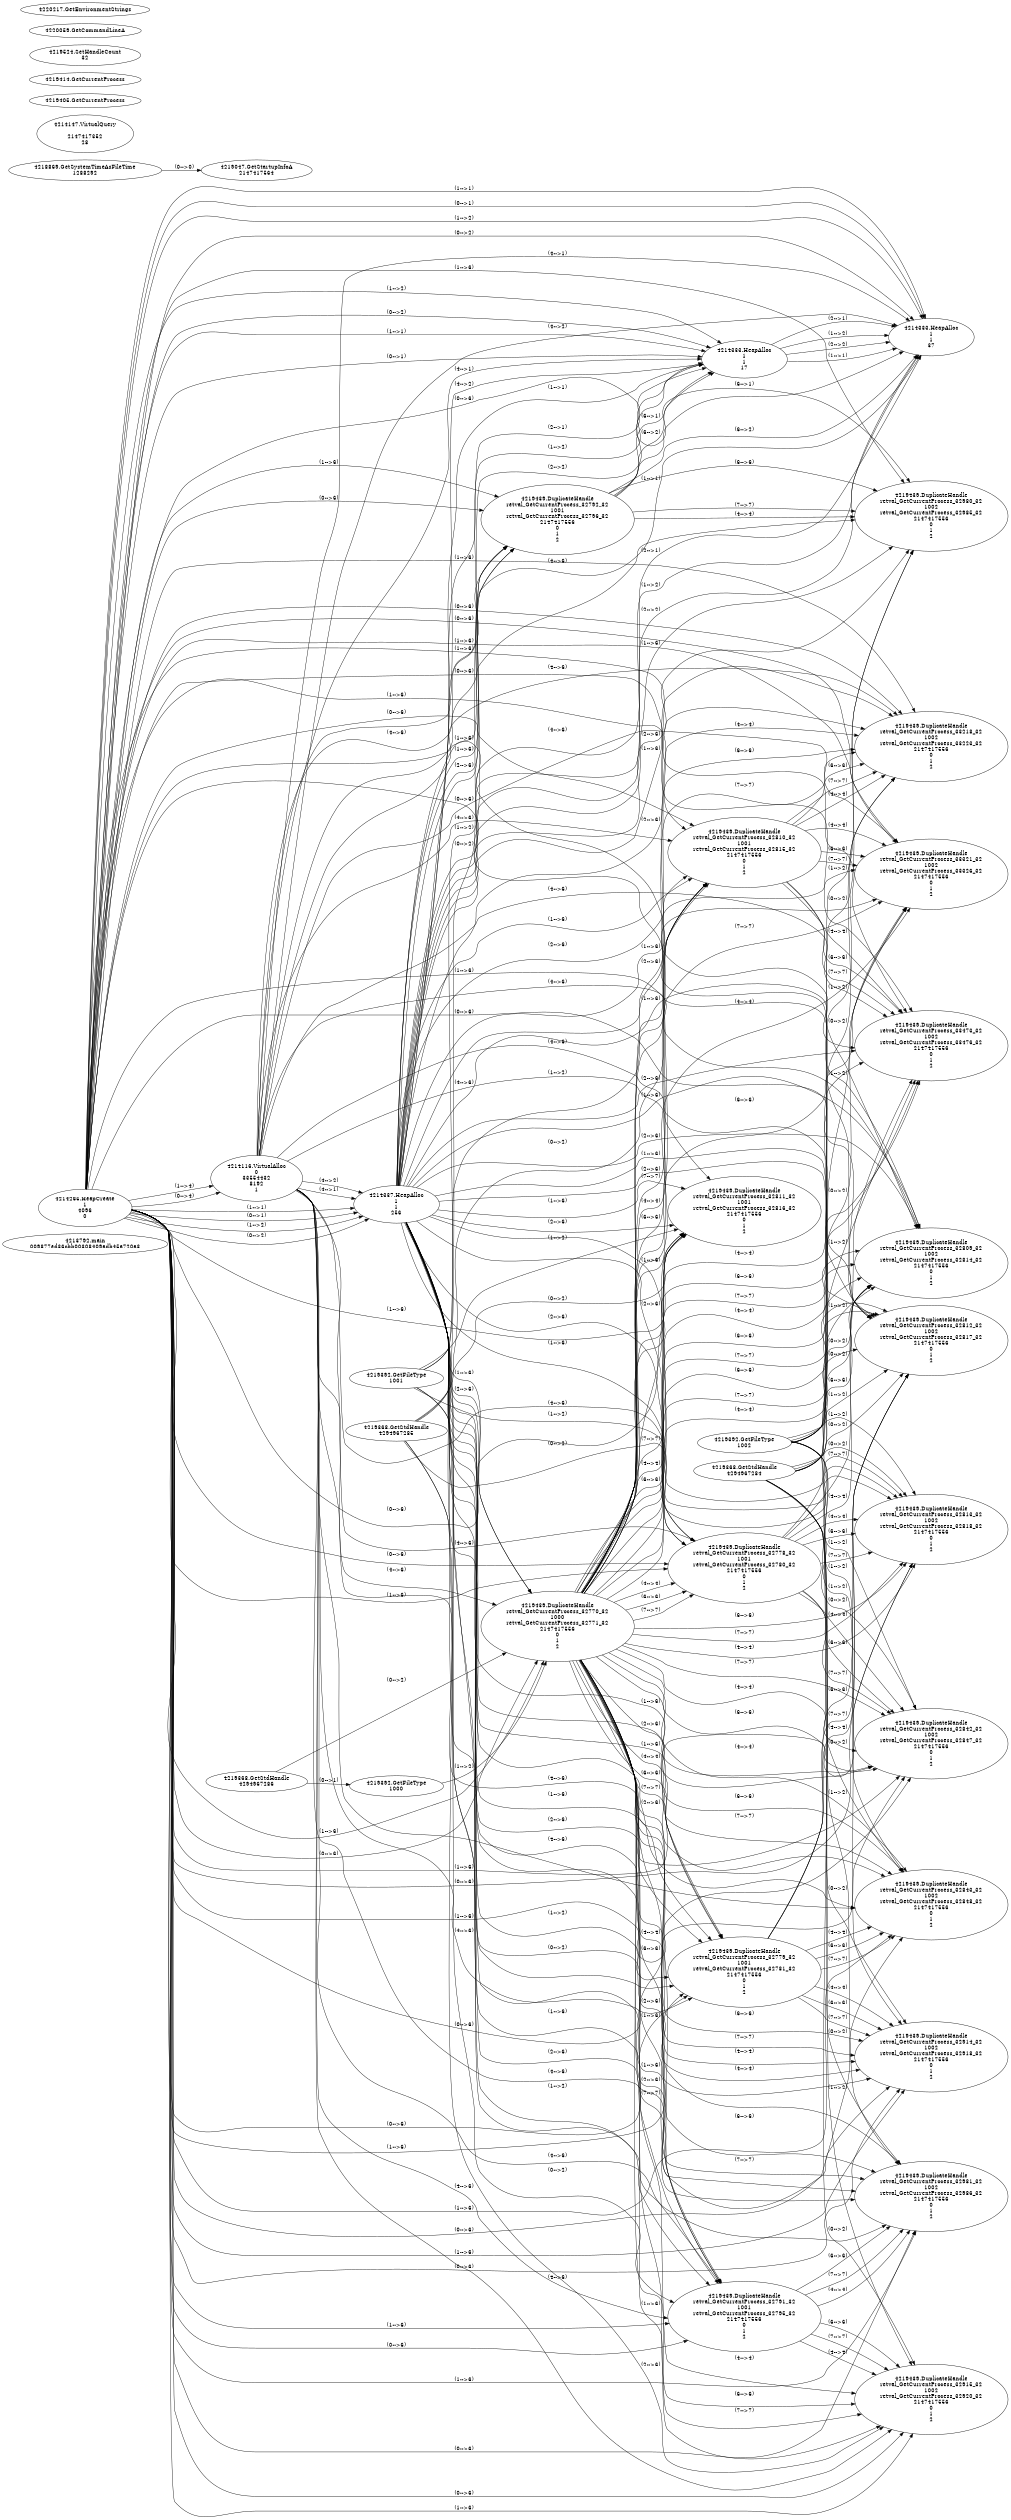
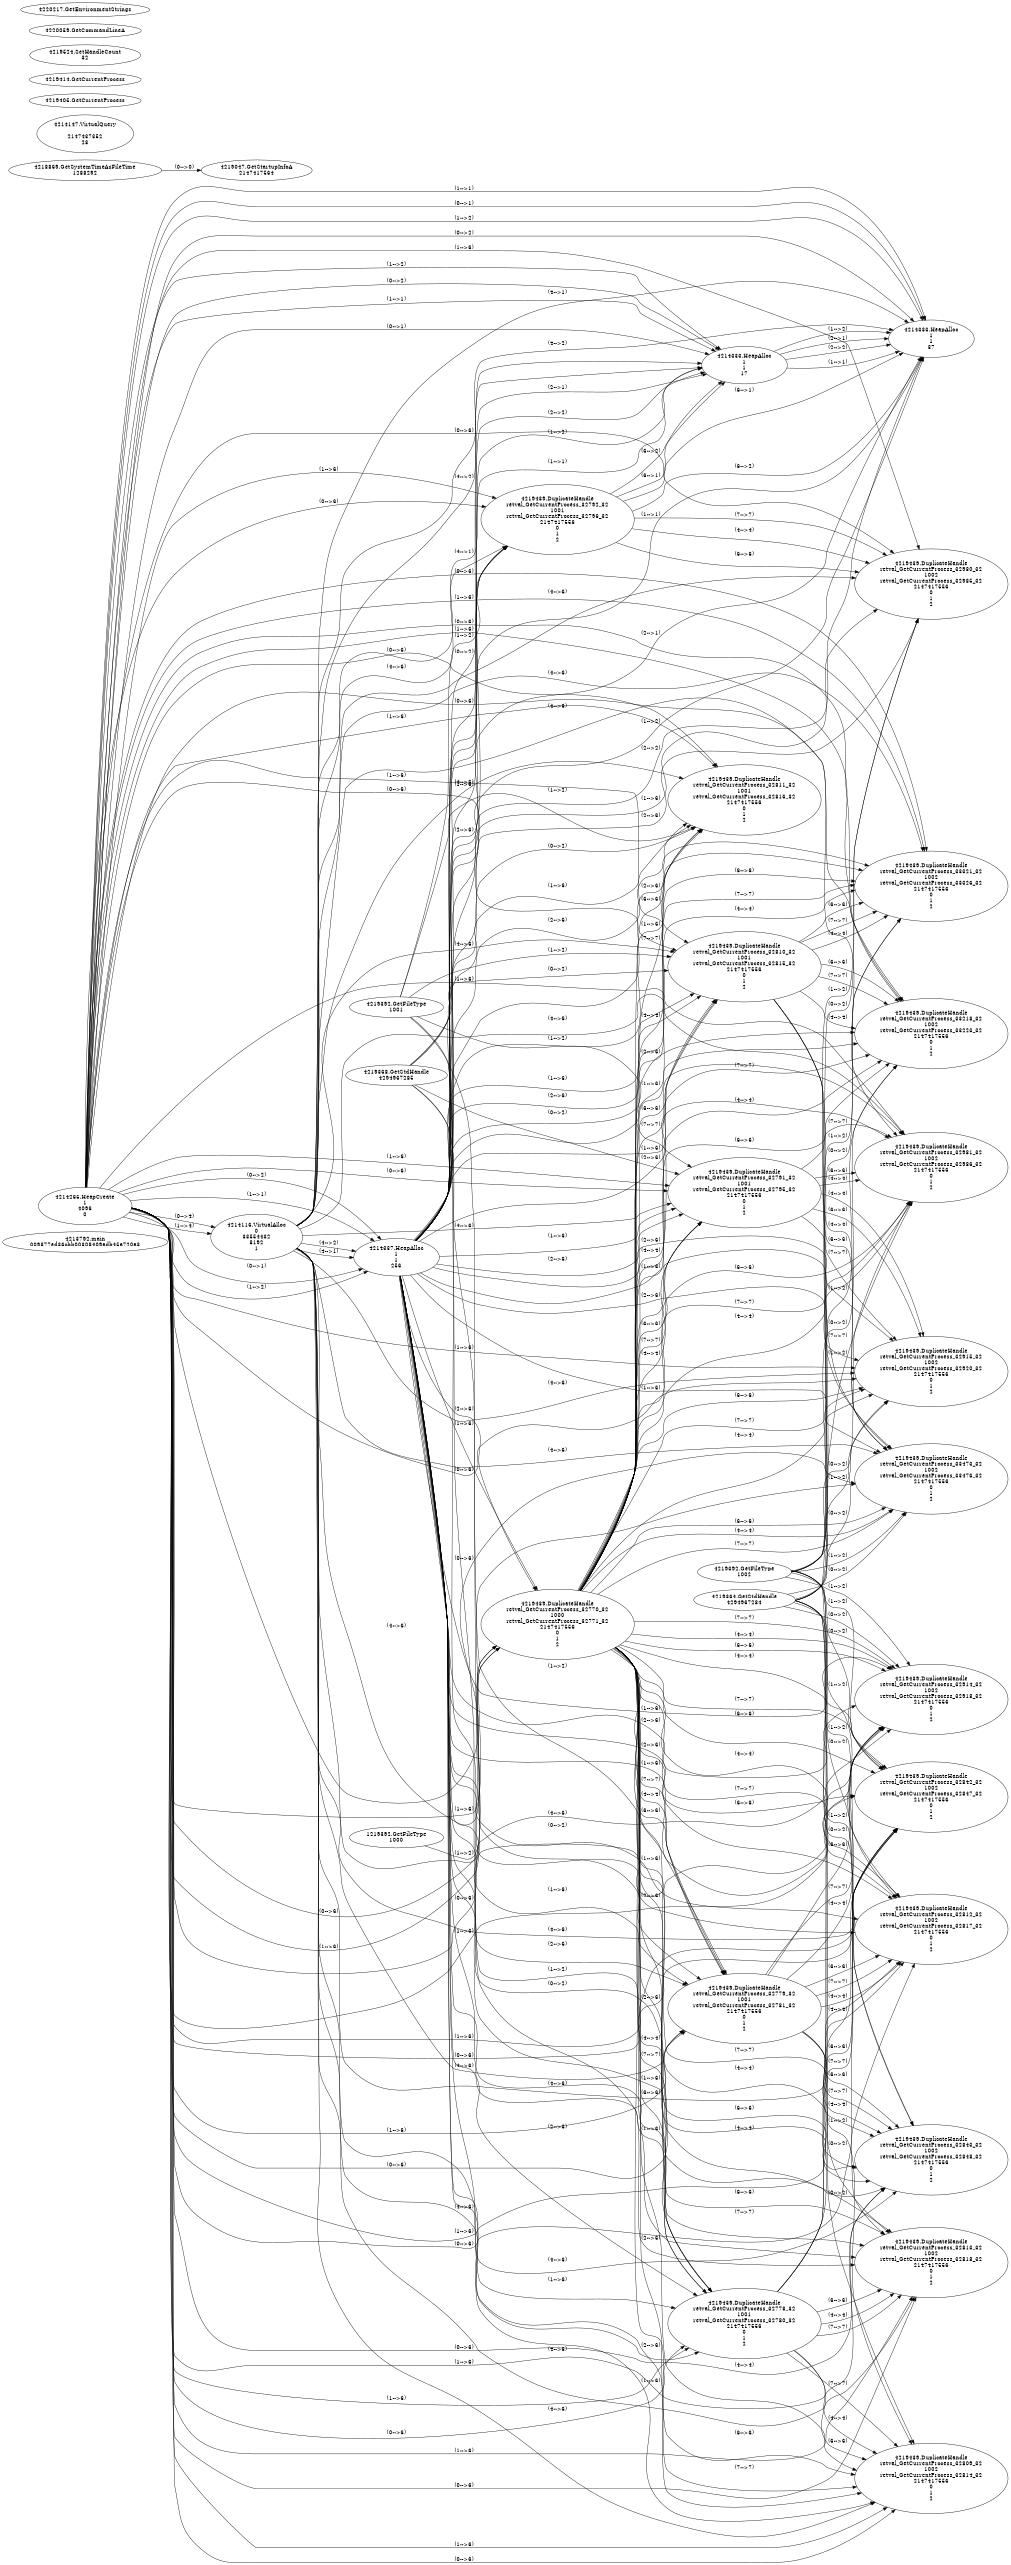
node "4214147.VirtualQuery 2147417352 28": label "4214147.VirtualQuery 2147417352 28" -> "4214147.VirtualQuery 2147437352 28"
node "4219368.GetStdHandle 4294967284": label "4219368.GetStdHandle 4294967284" -> "4219364.GetStdHandle 4294967284"
node "4219368.GetStdHandle 4294967286": removed
node "4219392.GetFileType 1000": label "4219392.GetFileType 1000" -> "1219392.GetFileType 1000"
